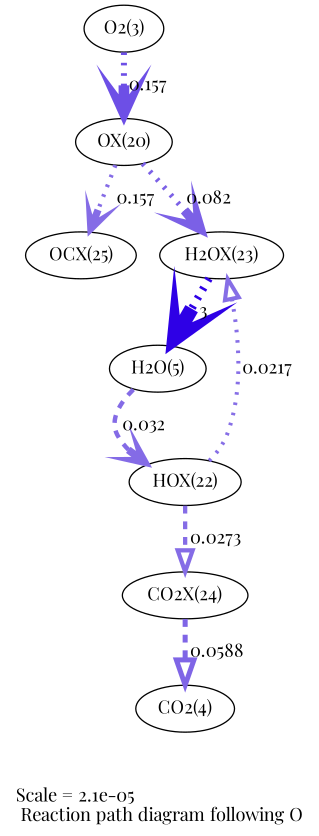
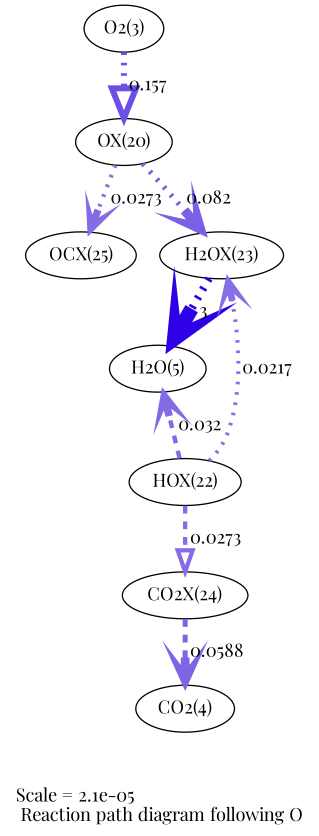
edge "O2(3)" -> "OX(20)": arrowhead vee -> onormal
edge "OX(20)" -> "OCX(25)": label " 0.157" -> " 0.0273"
edge "HOX(22)" -> "H2OX(23)": arrowhead onormal -> vee
edge "H2O(5)" -> "HOX(22)": reversed
edge "CO2X(24)" -> "CO2(4)": arrowhead onormal -> vee
